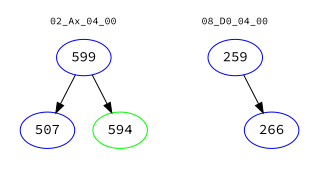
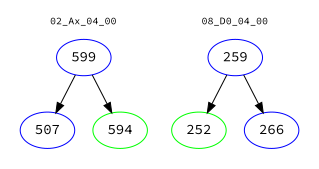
node "252": added
